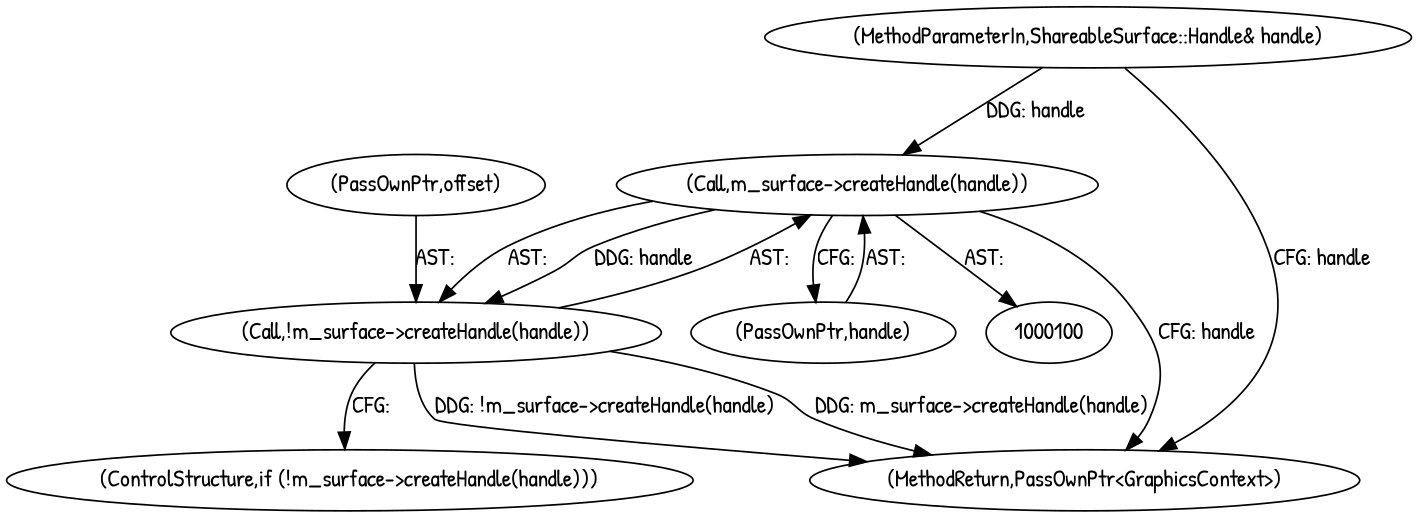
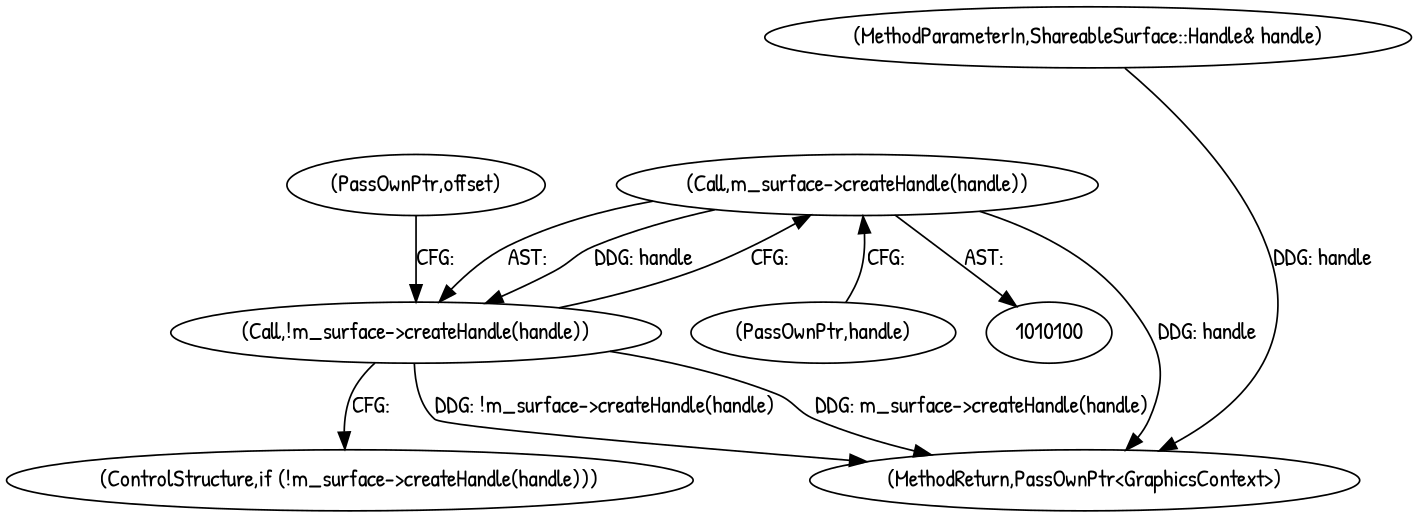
edge "(MethodParameterIn,ShareableSurface::Handle& handle)" -> "(Call,m_surface->createHandle(handle))": removed, label "DDG: handle"
edge "(Call,m_surface->createHandle(handle))" -> "(PassOwnPtr,handle)": removed, label "CFG:"
edge "(PassOwnPtr,offset)" -> "(Call,!m_surface->createHandle(handle))": label "AST: " -> "CFG: "
edge "(Call,!m_surface->createHandle(handle))" -> "(Call,m_surface->createHandle(handle))": label "AST: " -> "CFG: "
edge "(PassOwnPtr,handle)" -> "(Call,m_surface->createHandle(handle))": label "AST: " -> "CFG: "
edge "(MethodParameterIn,ShareableSurface::Handle& handle)" -> "(MethodReturn,PassOwnPtr<GraphicsContext>)": label "CFG: handle" -> "DDG: handle"
node "1000100": label "1000100" -> "1010100"
edge "(Call,m_surface->createHandle(handle))" -> "(MethodReturn,PassOwnPtr<GraphicsContext>)": label "CFG: handle" -> "DDG: handle"
